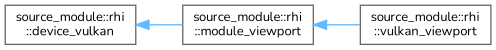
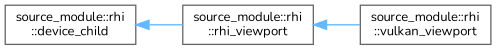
node "source_module::rhi ::device_vulkan": label "source_module::rhi ::device_vulkan" -> "source_module::rhi ::device_child"
node "source_module::rhi ::module_viewport": label "source_module::rhi ::module_viewport" -> "source_module::rhi ::rhi_viewport"
